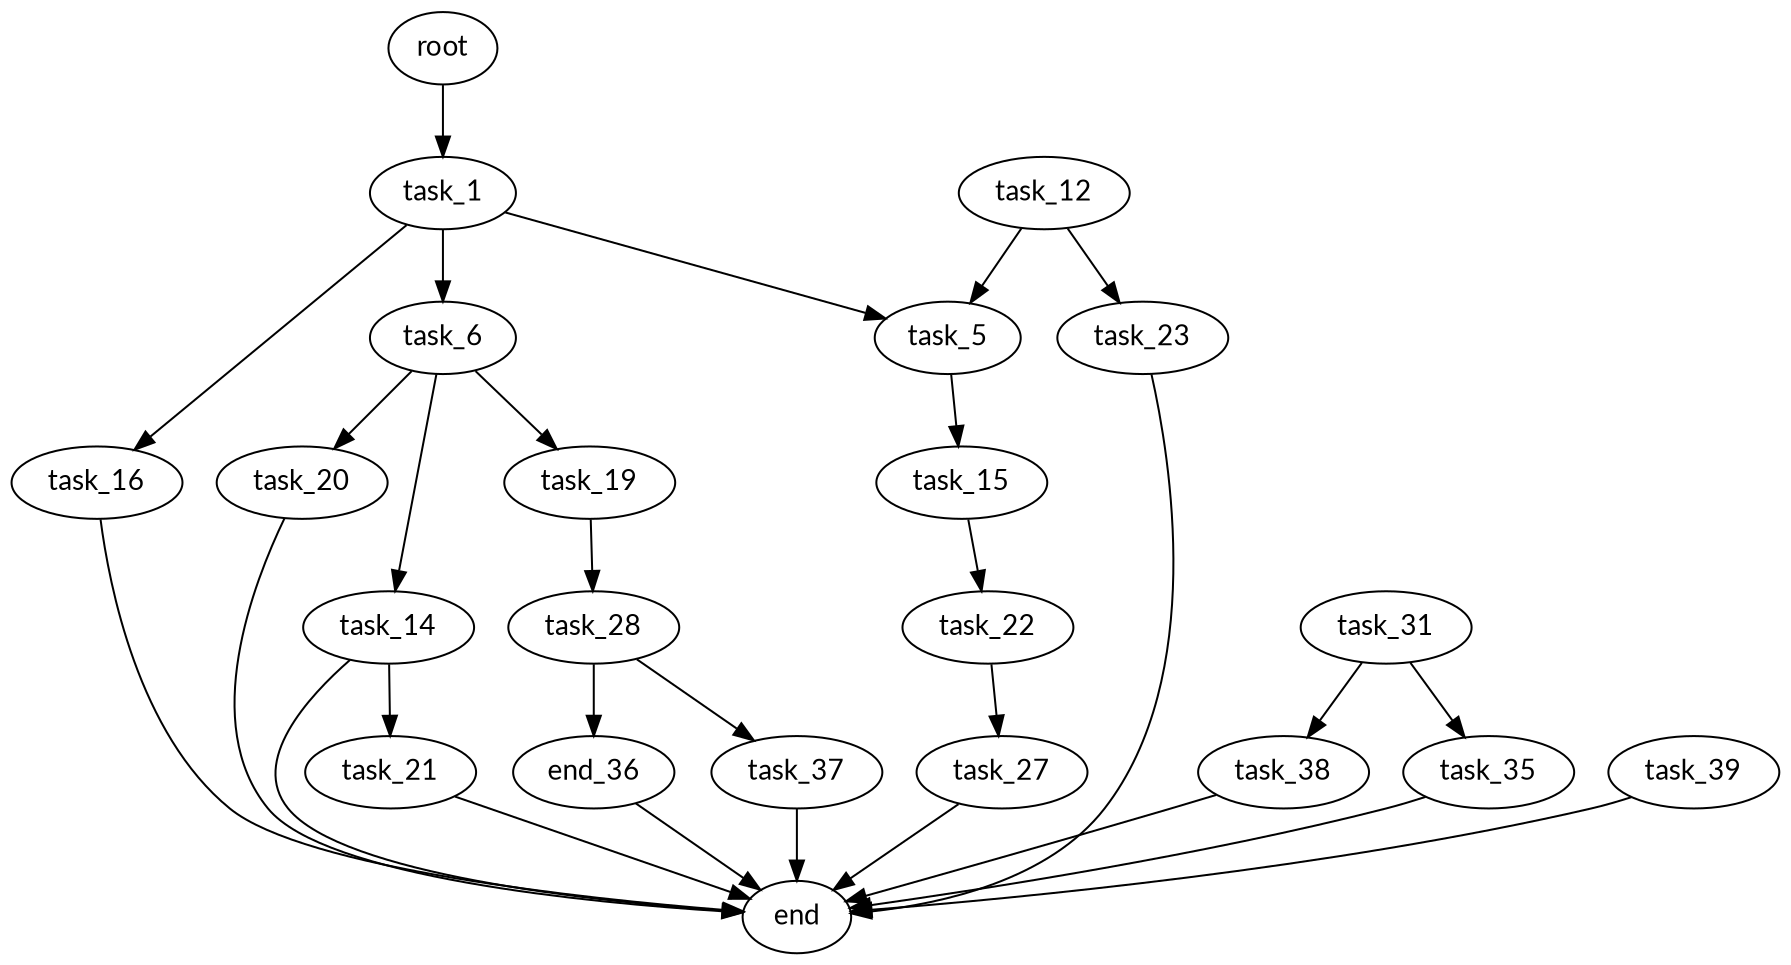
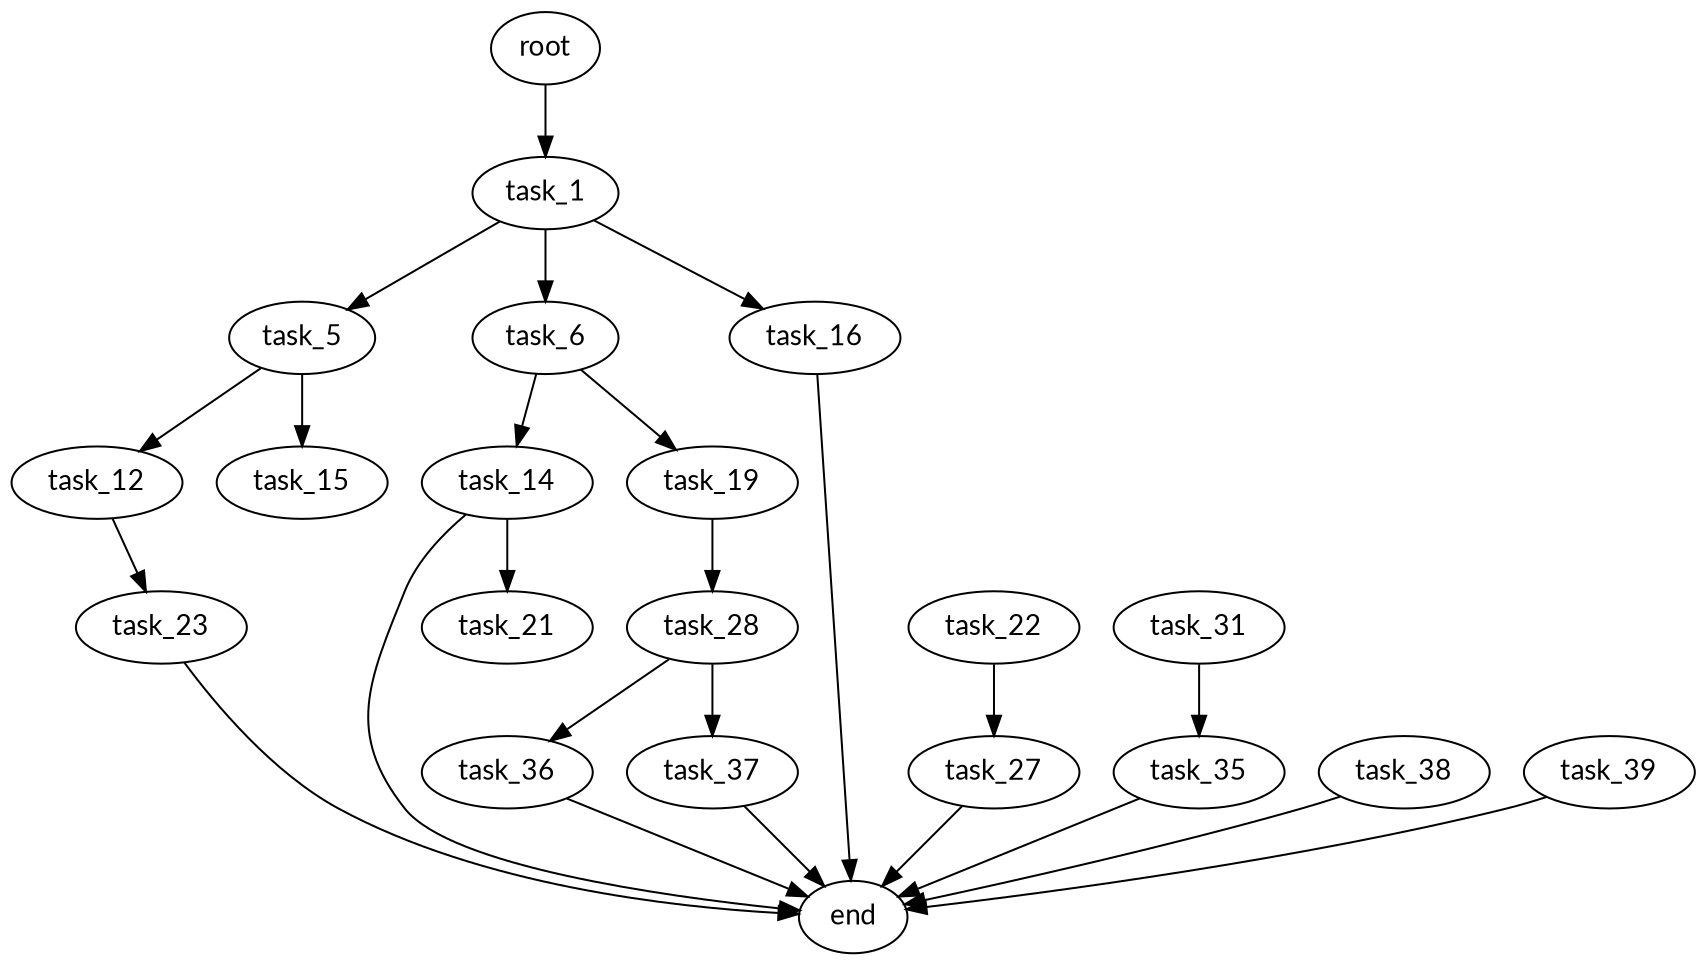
edge "task_12" -> "task_5": reversed
node "task_20": removed
edge "task_15" -> "task_22": removed
edge "task_31" -> "task_38": removed
node "end_36": label "end_36" -> "task_36"
edge "task_21" -> "end": removed
